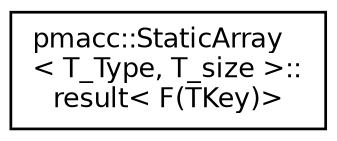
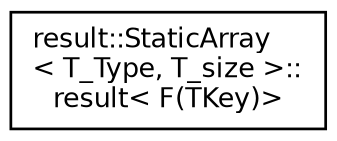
node "pmacc::StaticArray < T_Type, T_size >:: result< F(TKey)>": label "pmacc::StaticArray < T_Type, T_size >:: result< F(TKey)>" -> "result::StaticArray < T_Type, T_size >:: result< F(TKey)>"
